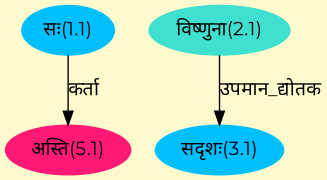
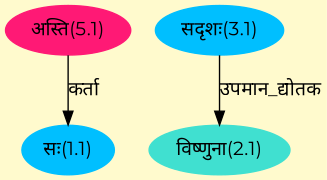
edge "सः(1.1)" -> "अस्ति(5.1)": reversed
edge "विष्णुना(2.1)" -> "सदृशः(3.1)": reversed
